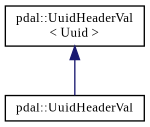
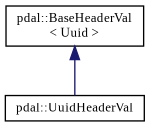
node "pdal::UuidHeaderVal < Uuid >": label "pdal::UuidHeaderVal < Uuid >" -> "pdal::BaseHeaderVal < Uuid >"
